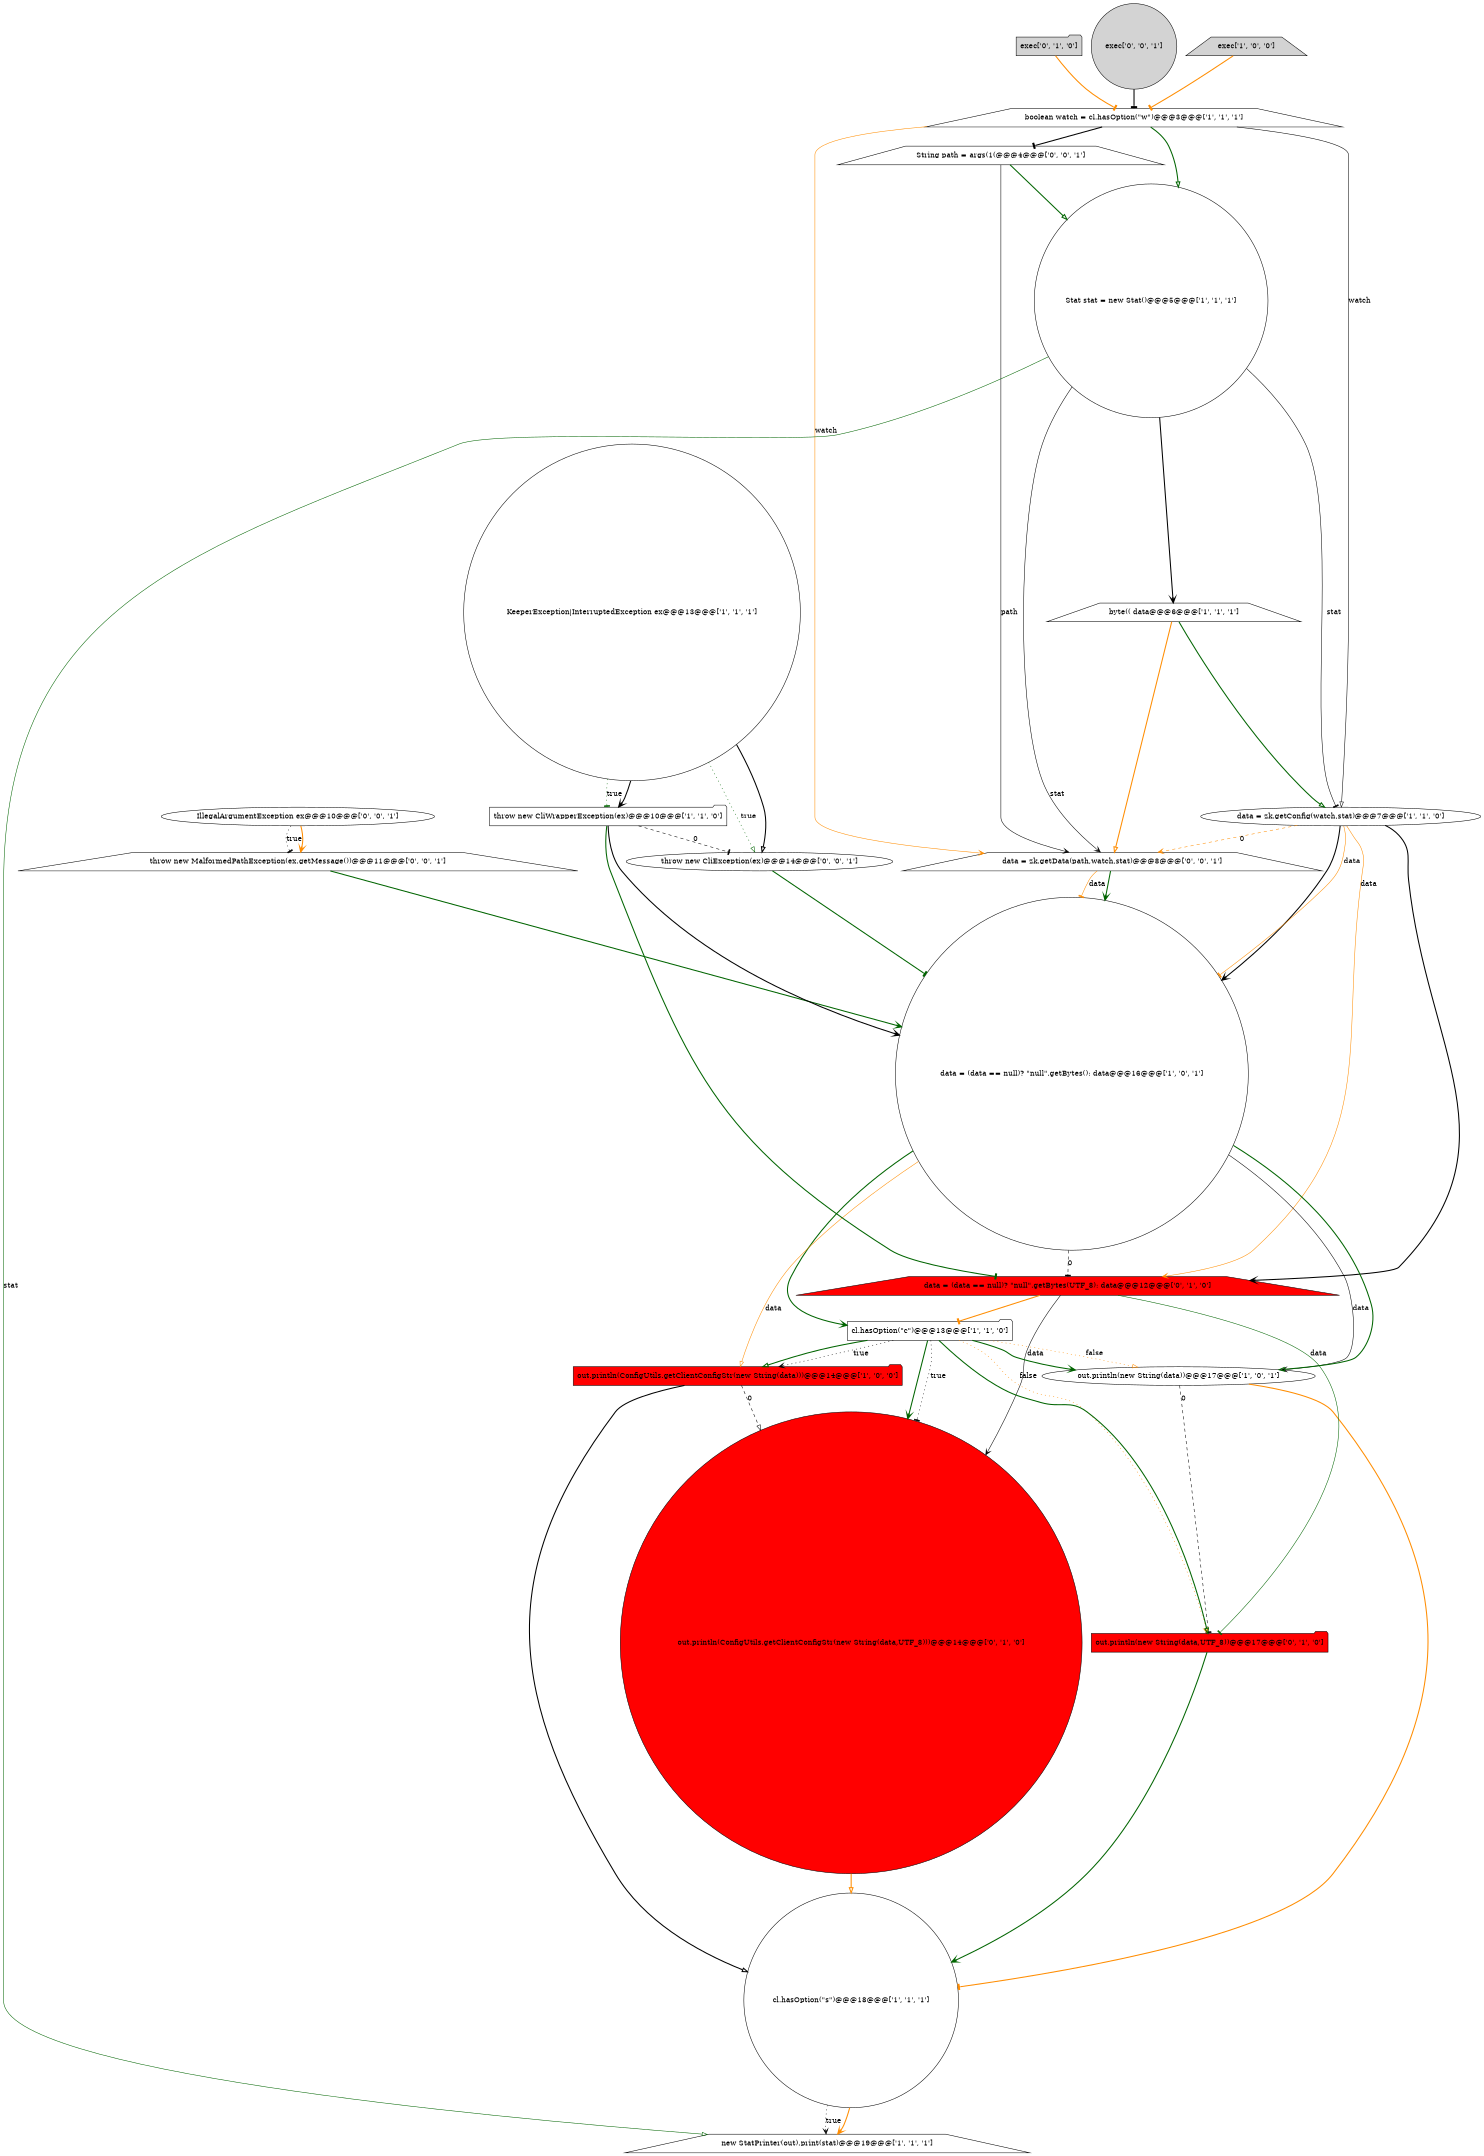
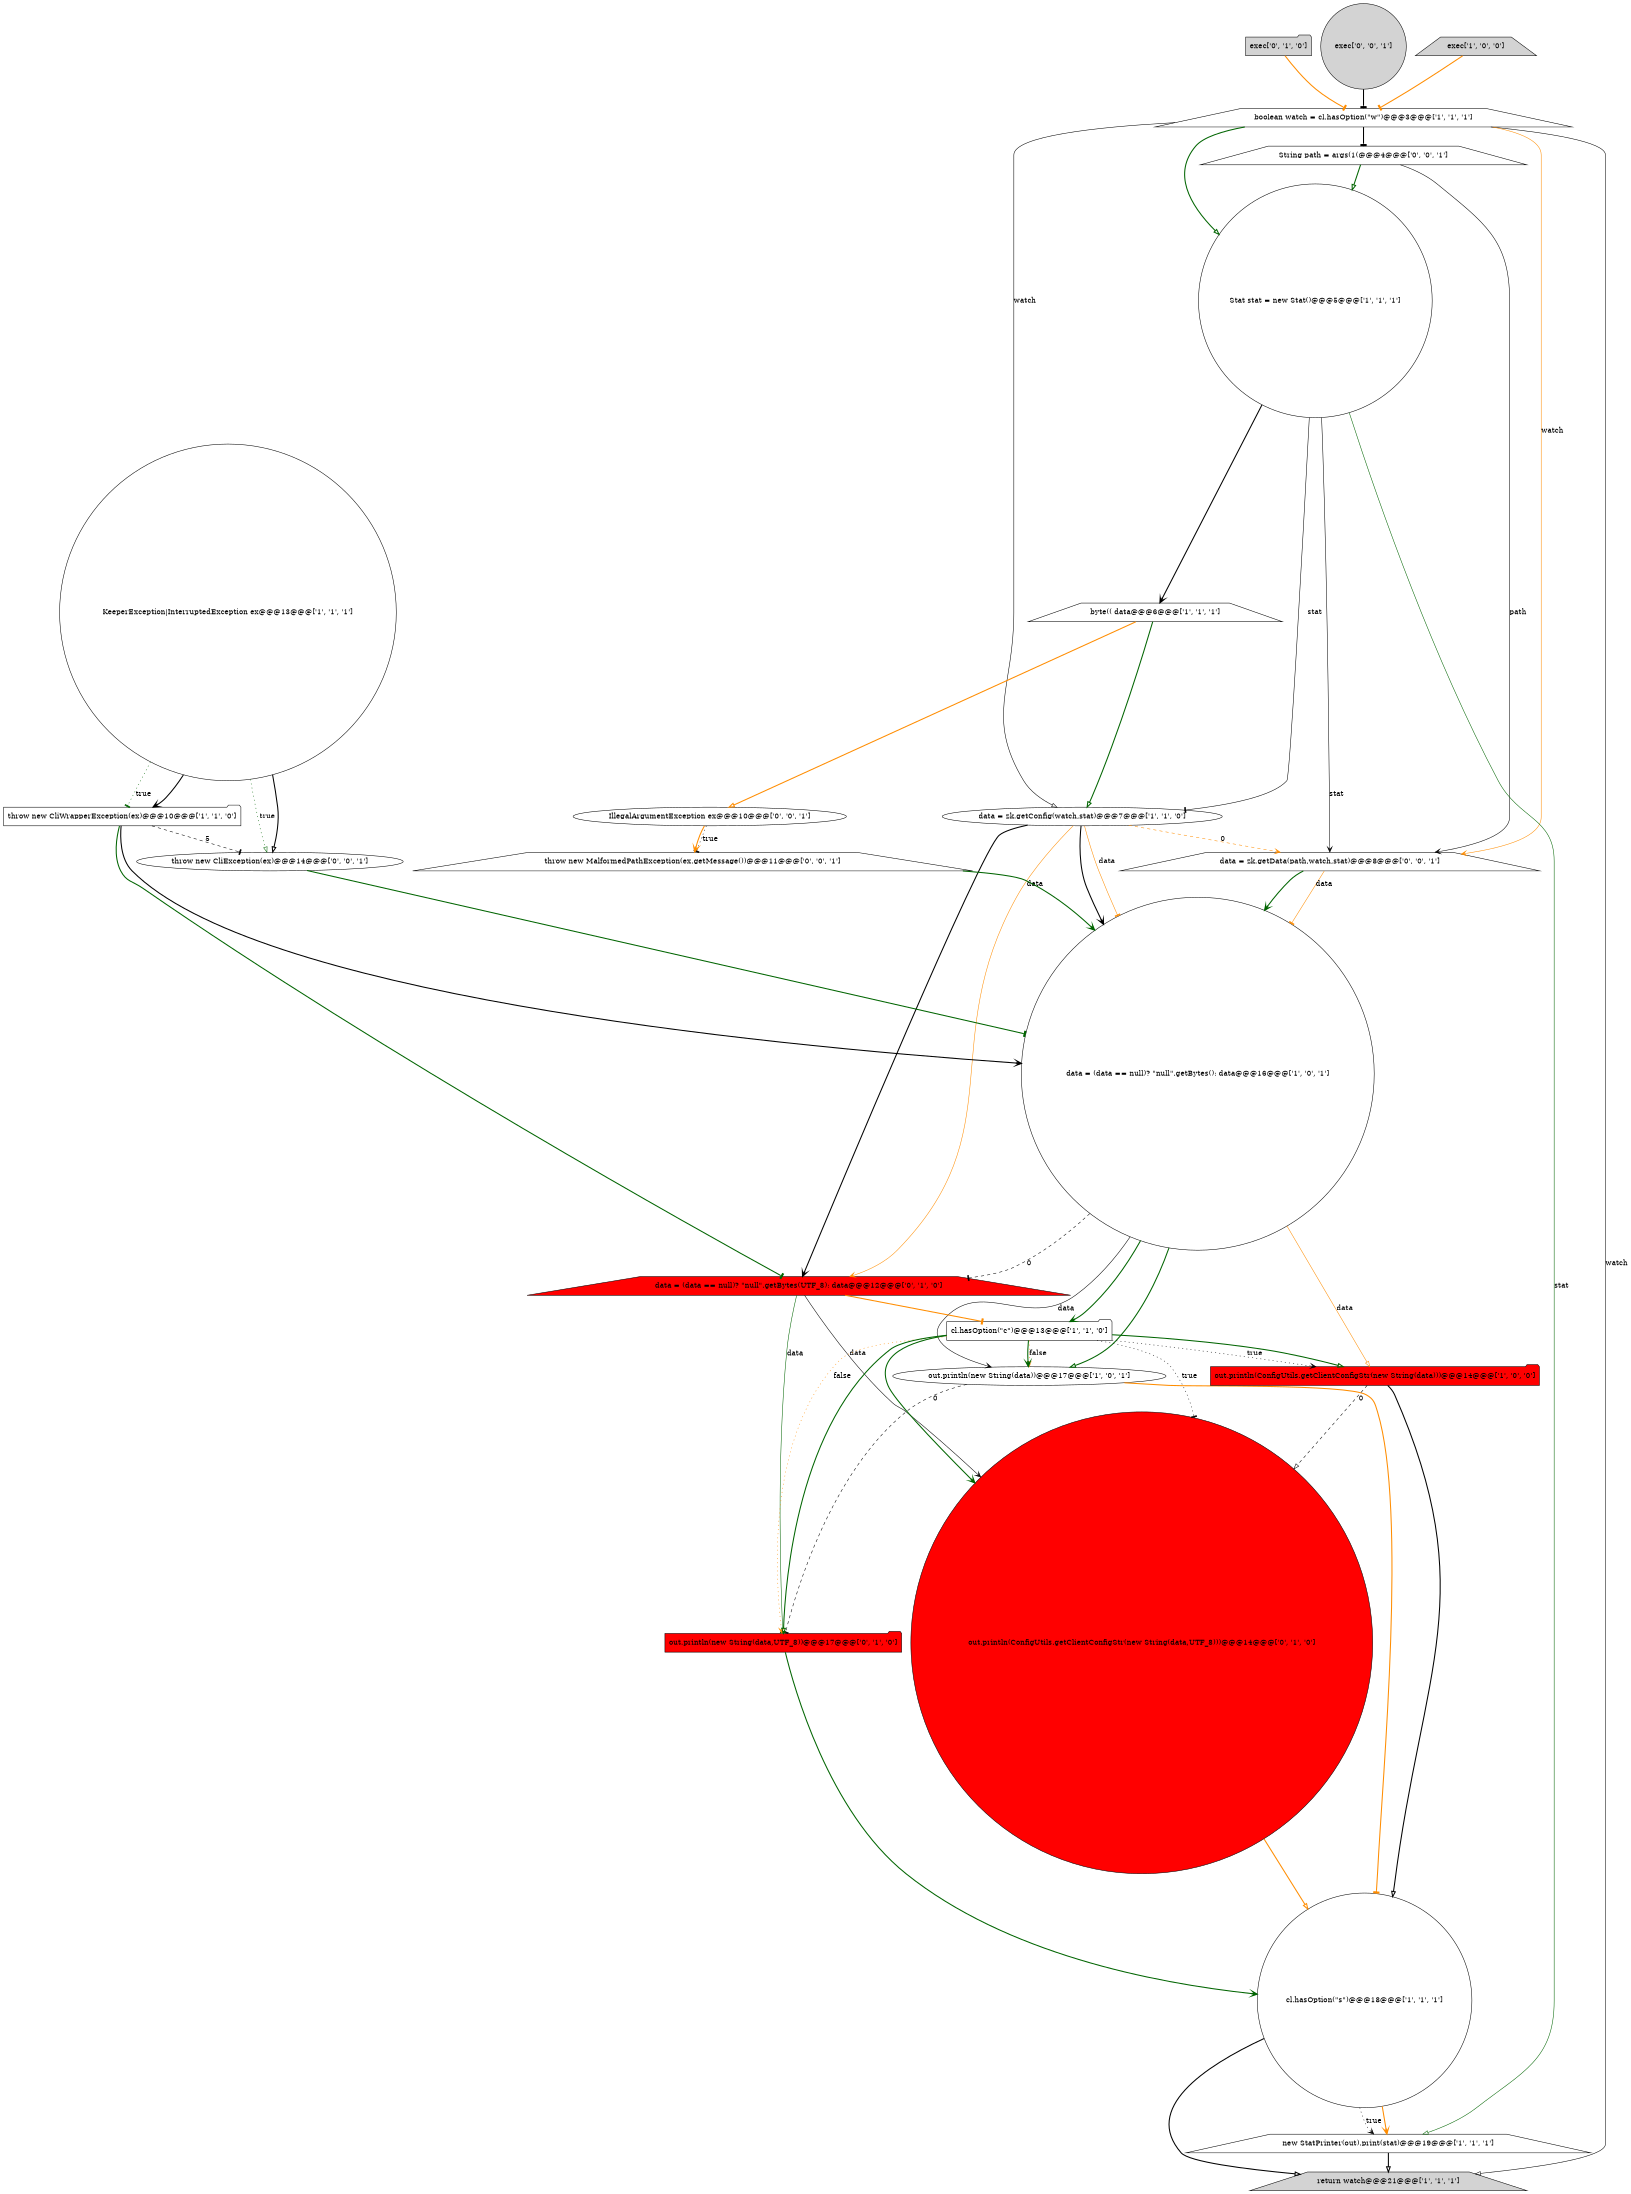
edge "byte(( data@@@6@@@['1', '1', '1']" -> "data = zk.getData(path,watch,stat)@@@8@@@['0', '0', '1']": now "byte(( data@@@6@@@['1', '1', '1']" -> "IllegalArgumentException ex@@@10@@@['0', '0', '1']"
edge "throw new CliWrapperException(ex)@@@10@@@['1', '1', '0']" -> "throw new CliException(ex)@@@14@@@['0', '0', '1']": label "0" -> "5"
node "return watch@@@21@@@['1', '1', '1']": added
